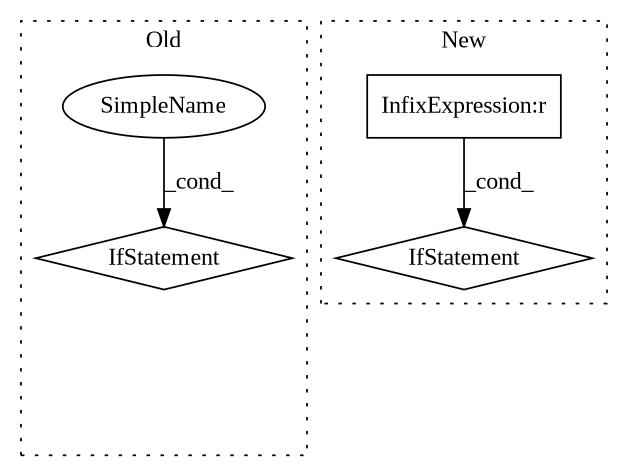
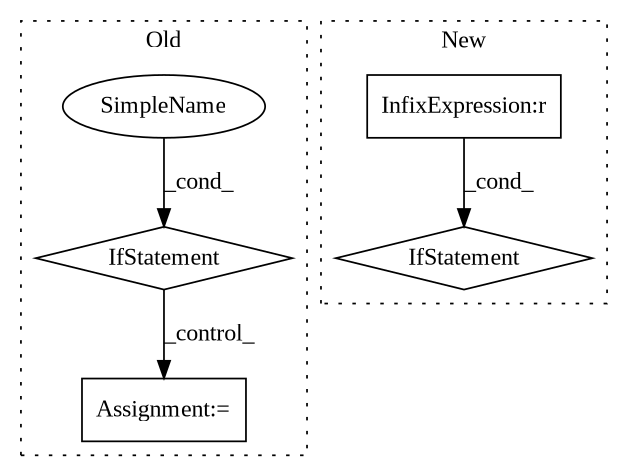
node "Assignment:=": added
